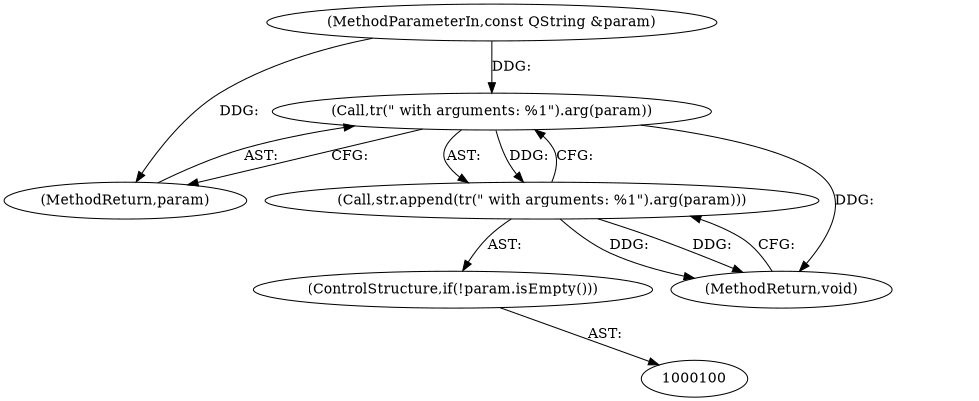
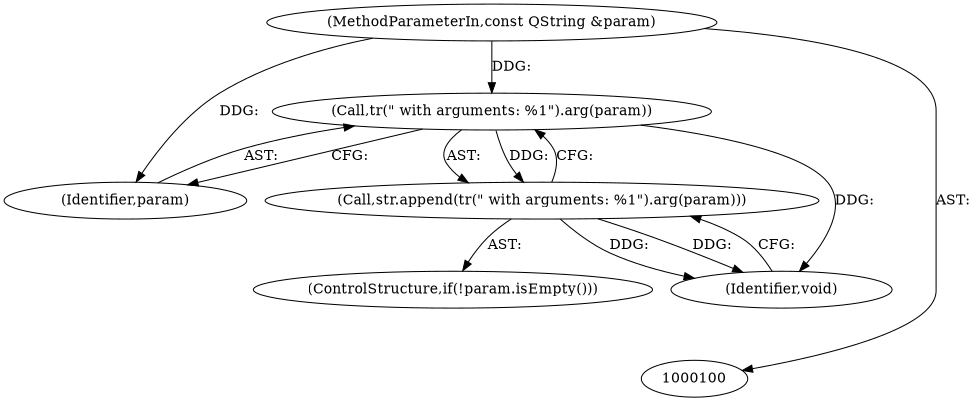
node "(MethodReturn,param)": label "(MethodReturn,param)" -> "(Identifier,param)"
node "(MethodReturn,void)": label "(MethodReturn,void)" -> "(Identifier,void)"
edge "(ControlStructure,if(!param.isEmpty()))" -> "1000100": now "(MethodParameterIn,const QString &param)" -> "1000100"
